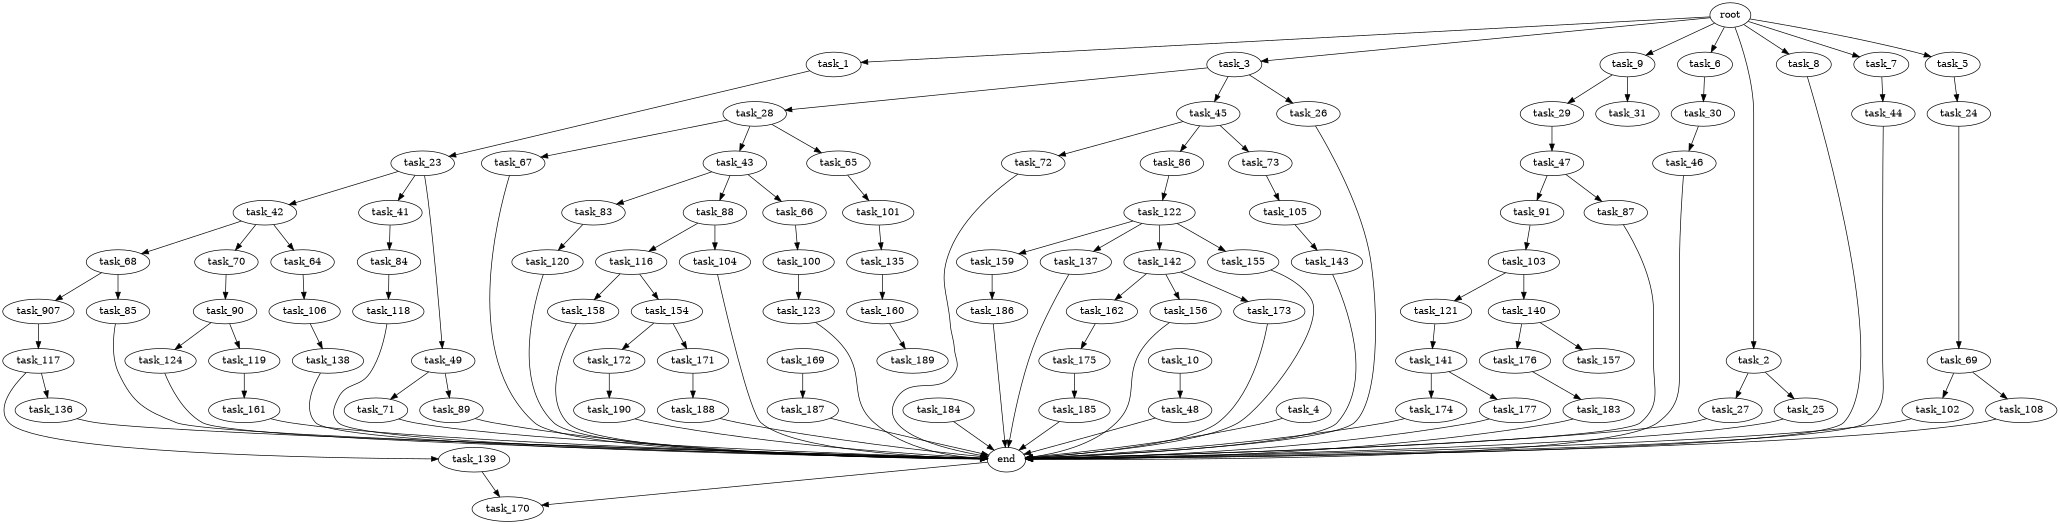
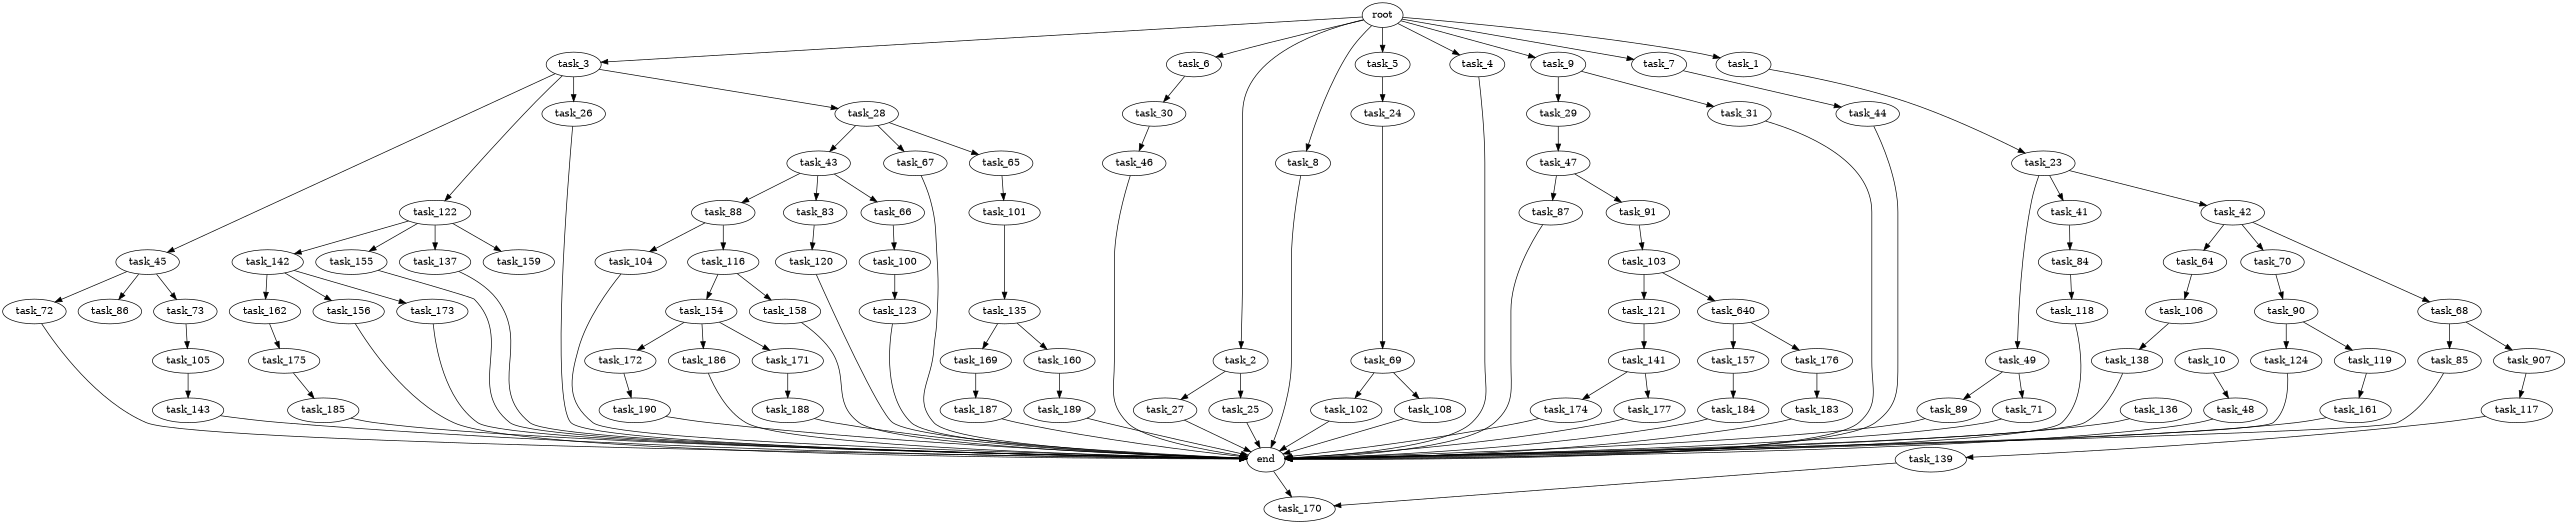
edge "root" -> "task_4": added
edge "task_86" -> "task_122": now "task_3" -> "task_122"
edge "task_159" -> "task_186": now "task_154" -> "task_186"
node "task_140": label "task_140" -> "task_640"
edge "task_135" -> "task_169": added
edge "task_117" -> "task_136": removed
edge "task_157" -> "task_184": added
edge "task_31" -> "end": added
edge "task_189" -> "end": added
